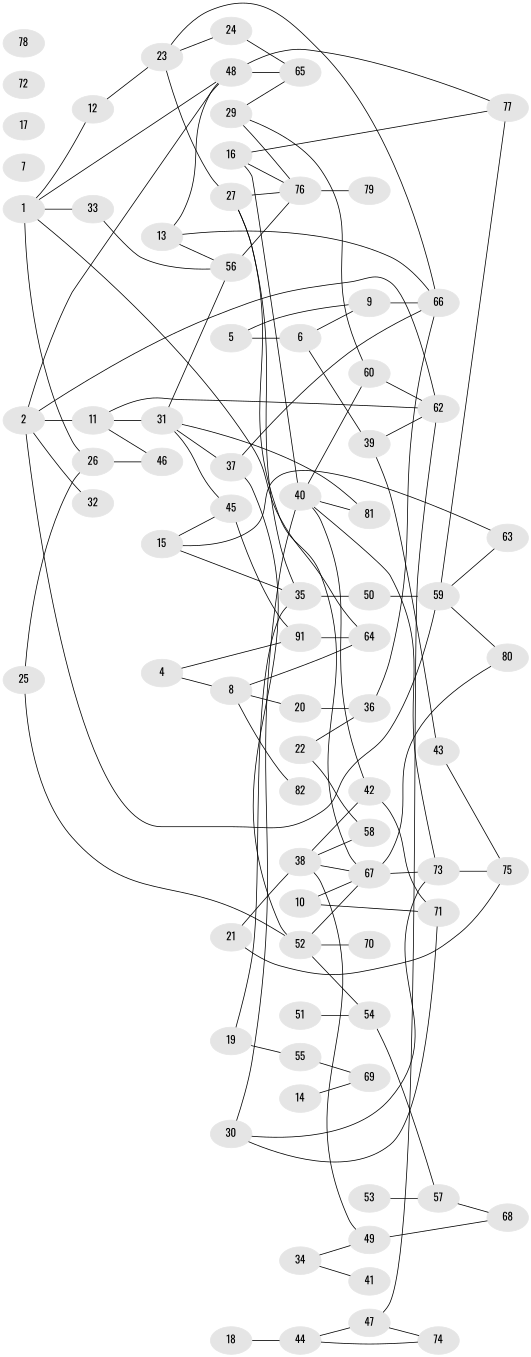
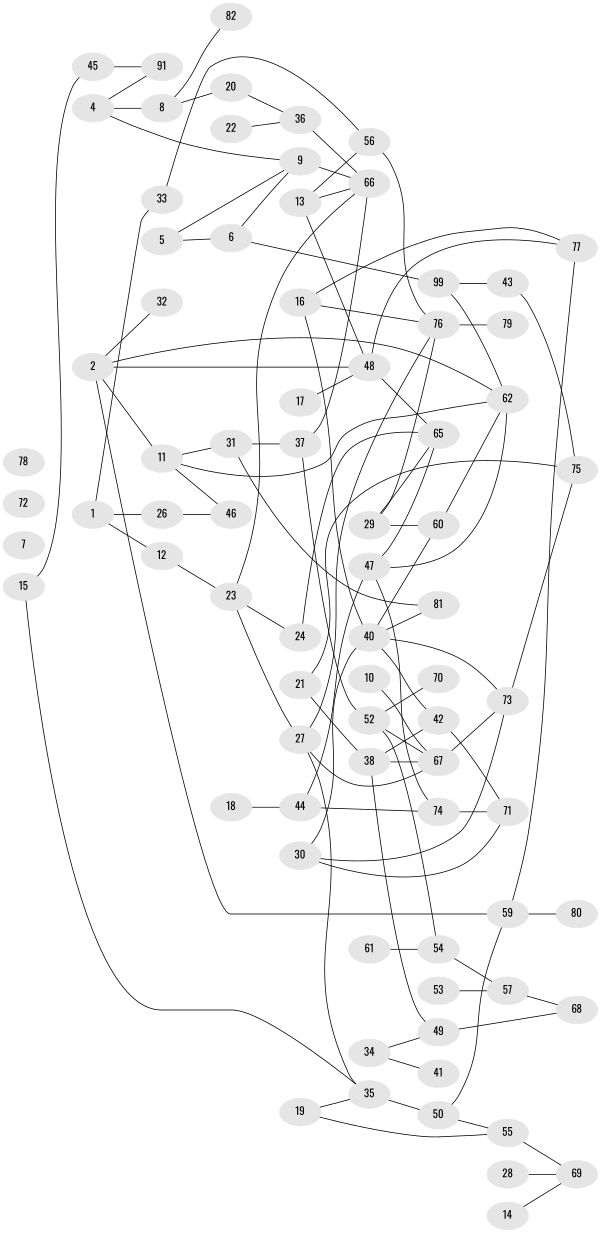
edge "48" -- "1": now "48" -- "17"
edge "4" -- "9": added
edge "56" -- "31": removed
node "39": label "39" -> "99"
edge "31" -- "45": removed
edge "65" -- "47": added
node "63": removed
node "64": removed
node "25": removed
edge "80" -- "67": removed
node "58": removed
edge "10" -- "71": now "74" -- "71"
node "51": label "51" -> "61"
edge "50" -- "55": added
node "28": added
